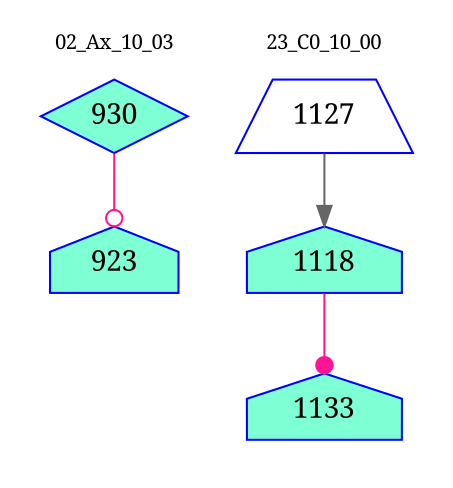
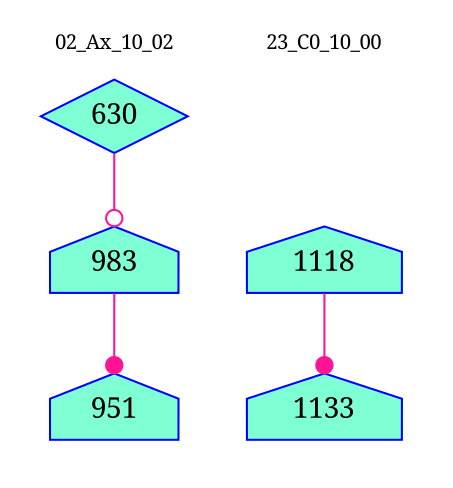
cluster "02_Ax_10_03": label "02_Ax_10_03" -> "02_Ax_10_02"
node "930": label "930" -> "630"
node "1127": removed
node "923": label "923" -> "983"
node "951": added
